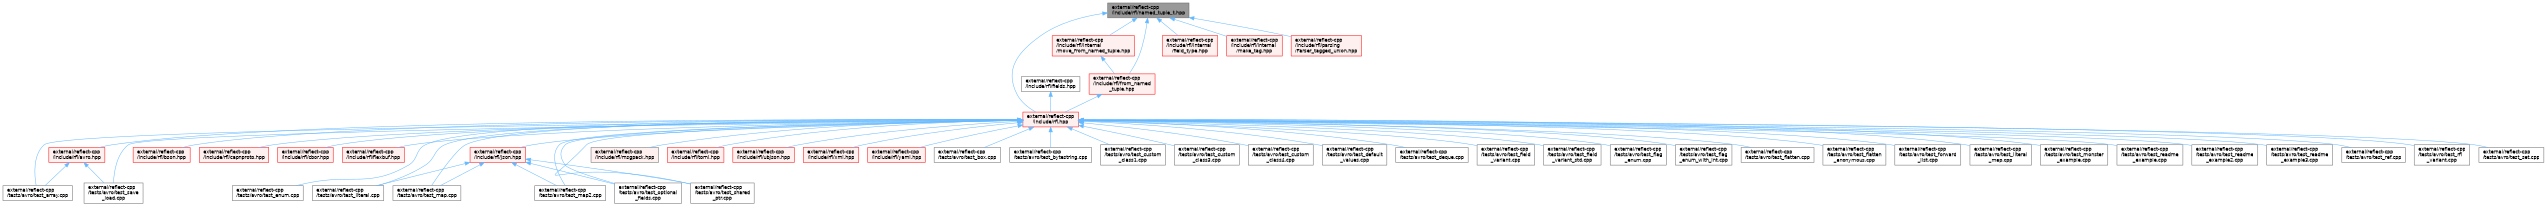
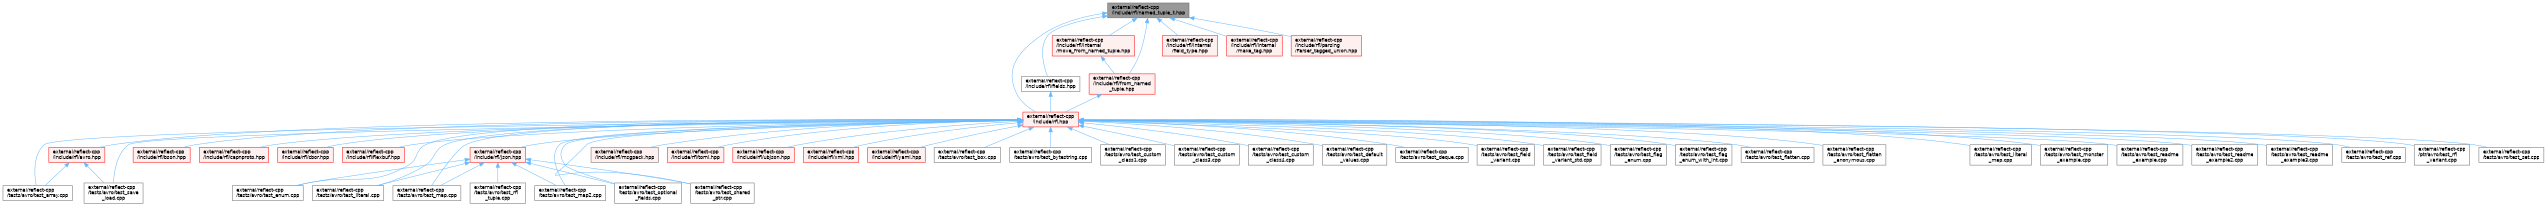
edge "external/reflect-cpp /include/rfl/fields.hpp" -> "external/reflect-cpp /include/rfl/named_tuple_t.hpp": added
node "external/reflect-cpp /tests/avro/test_forward _list.cpp": removed
node "external/reflect-cpp /tests/avro/test_rfl _variant.cpp": label "external/reflect-cpp /tests/avro/test_rfl _variant.cpp" -> "external/reflect-cpp /ptr/avro/test_rfl _variant.cpp"
edge "external/reflect-cpp /tests/avro/test_enum.cpp" -> "external/reflect-cpp /include/rfl/json.hpp": added
node "external/reflect-cpp /tests/avro/test_rfl _tuple.cpp": added
